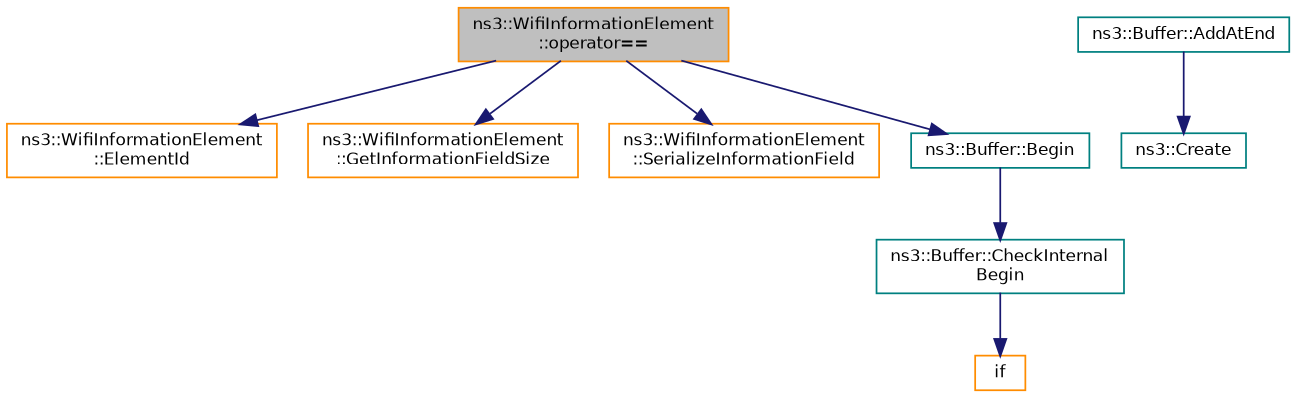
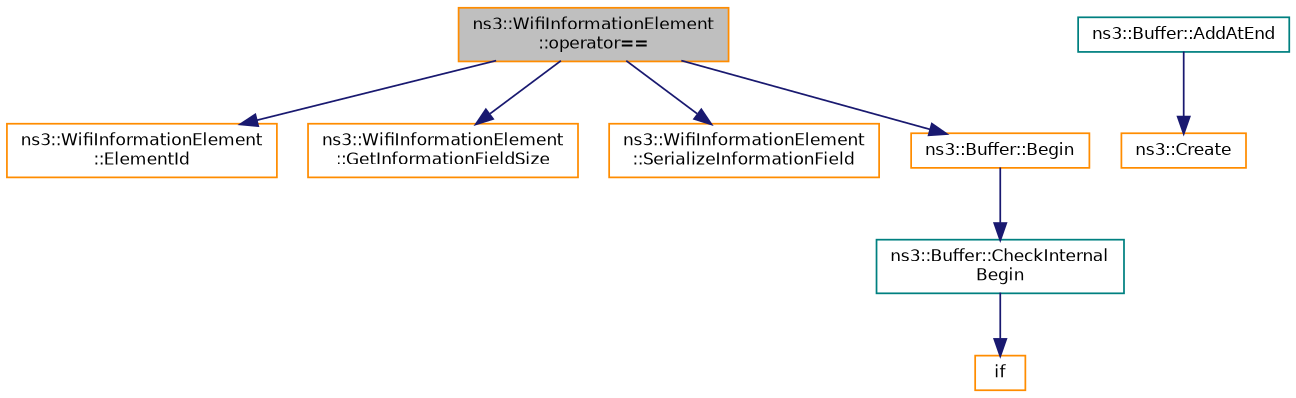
node "ns3::Buffer::Begin": color teal -> darkorange
node "ns3::Create": color teal -> darkorange
